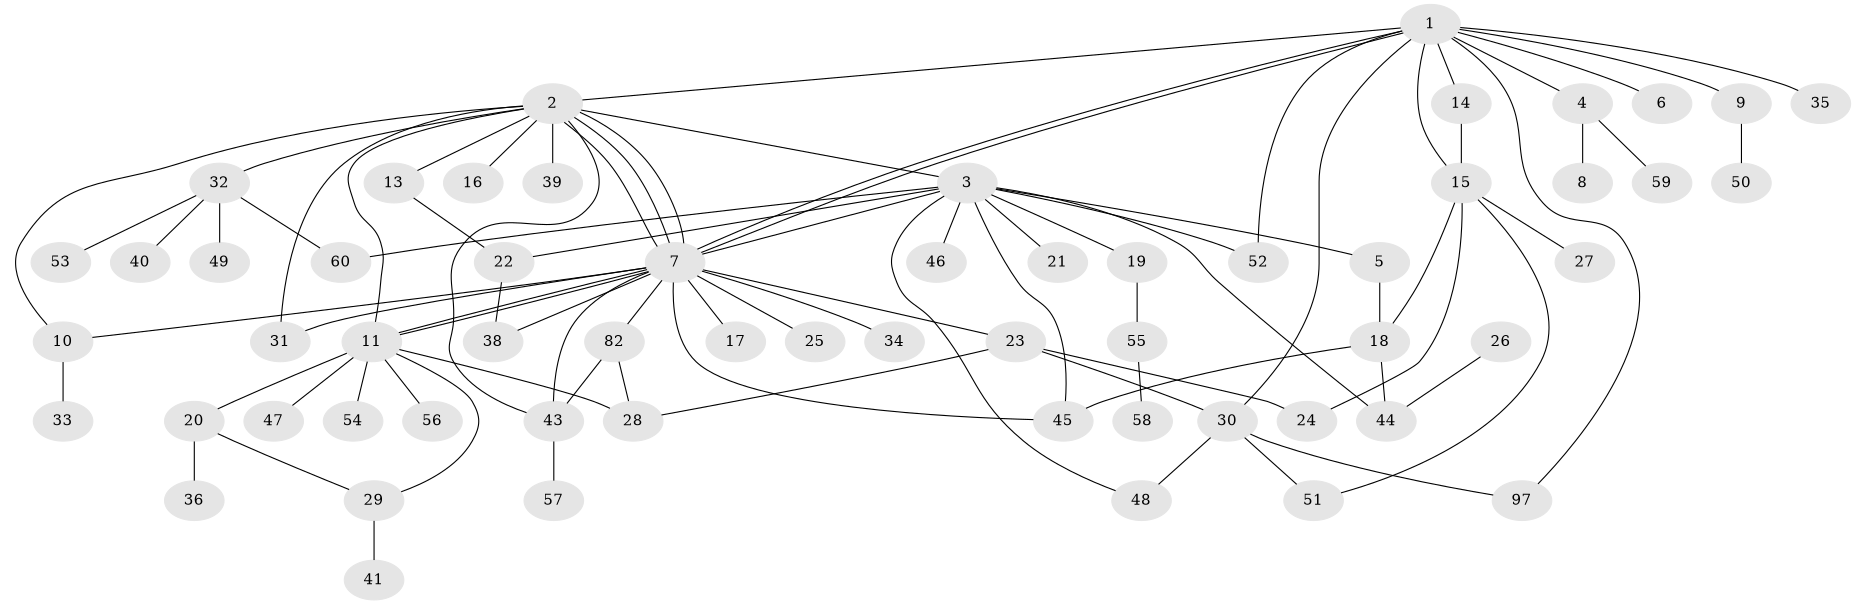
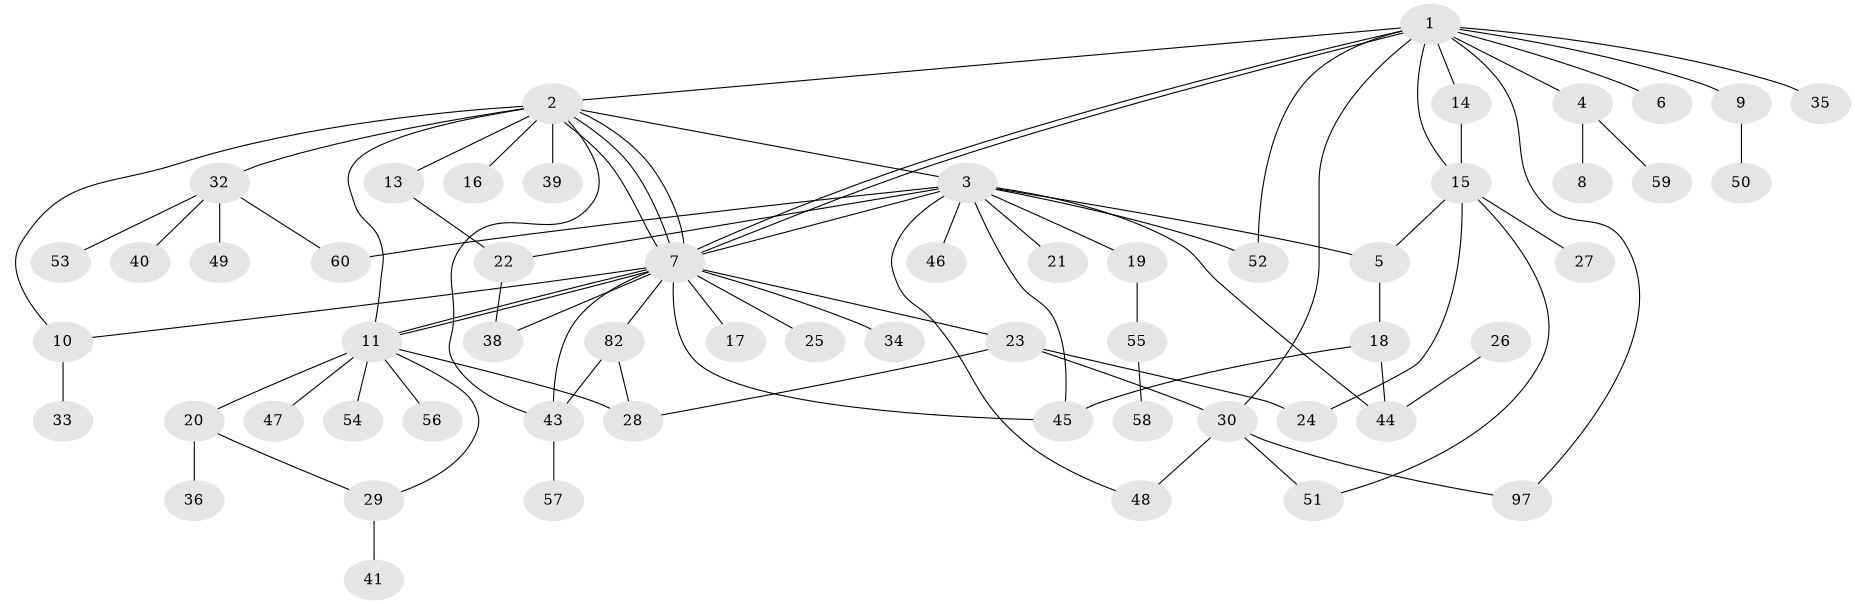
edge "15" -- "18": now "15" -- "5"
node "31": removed
